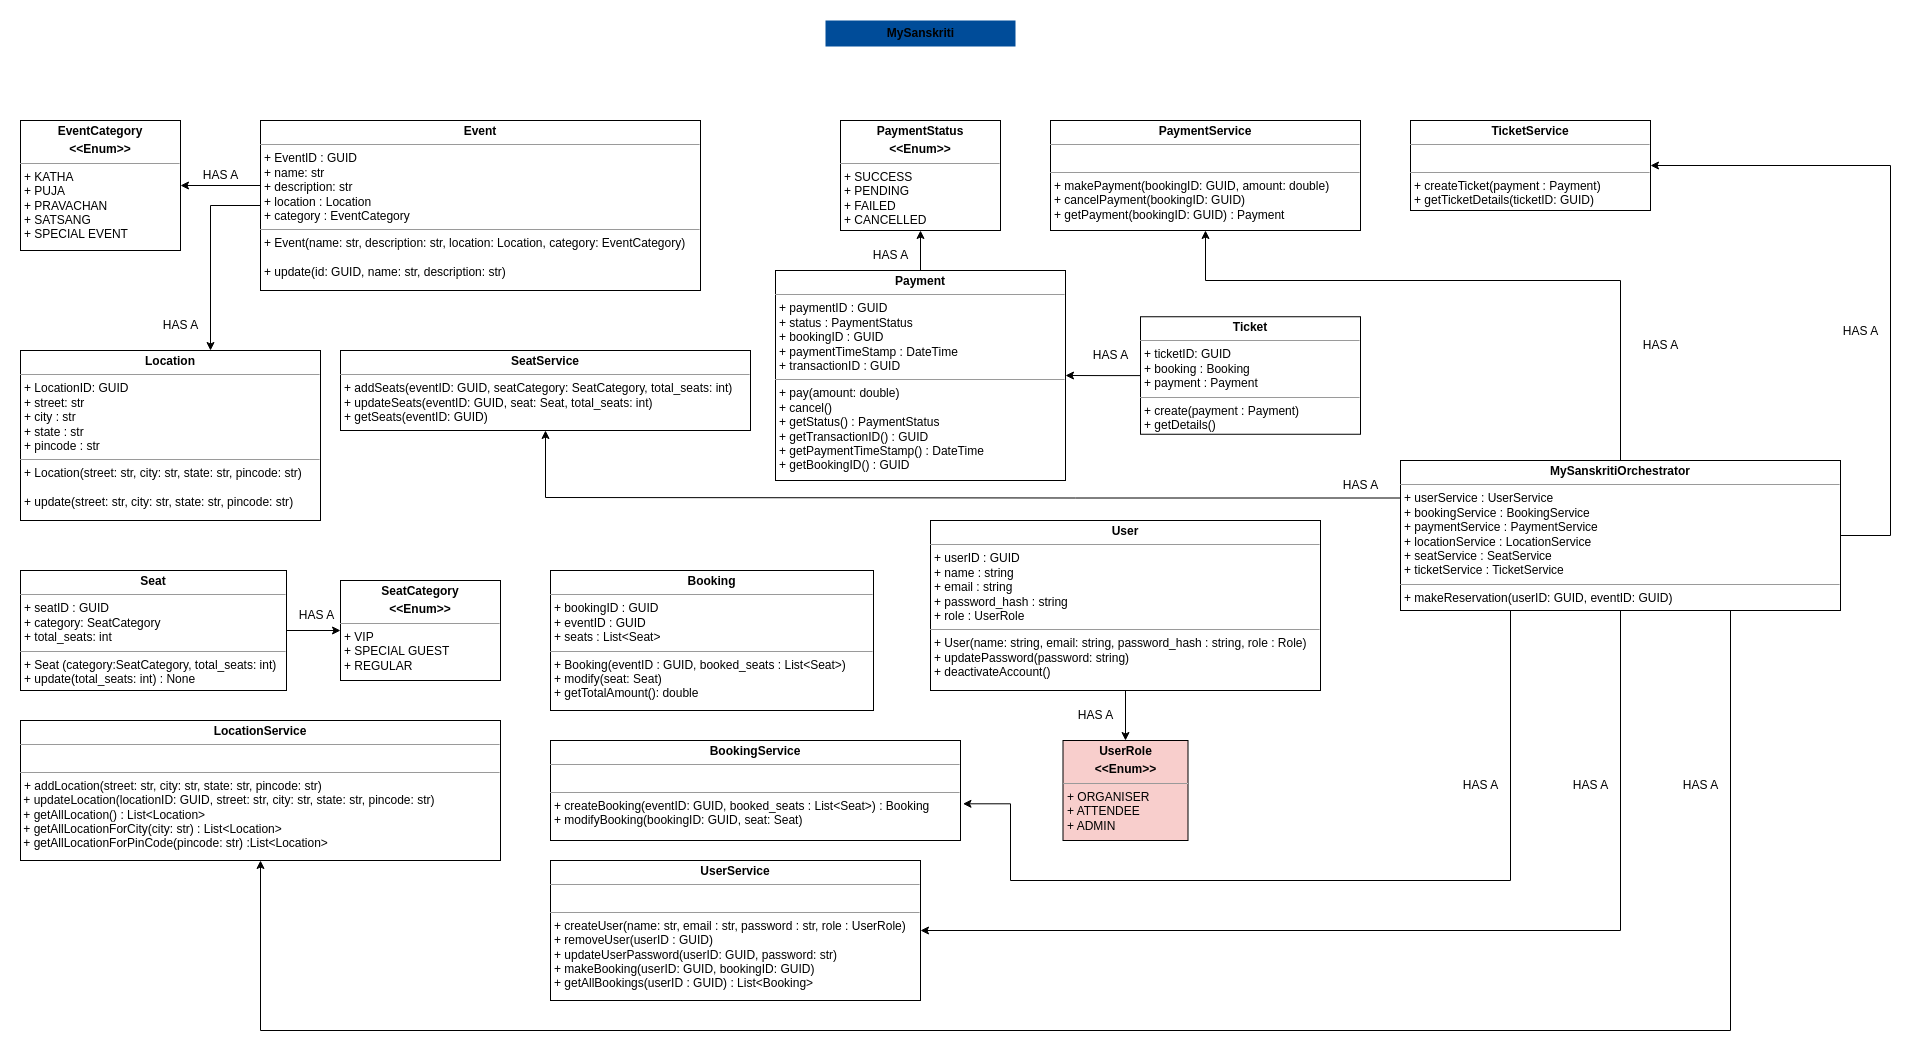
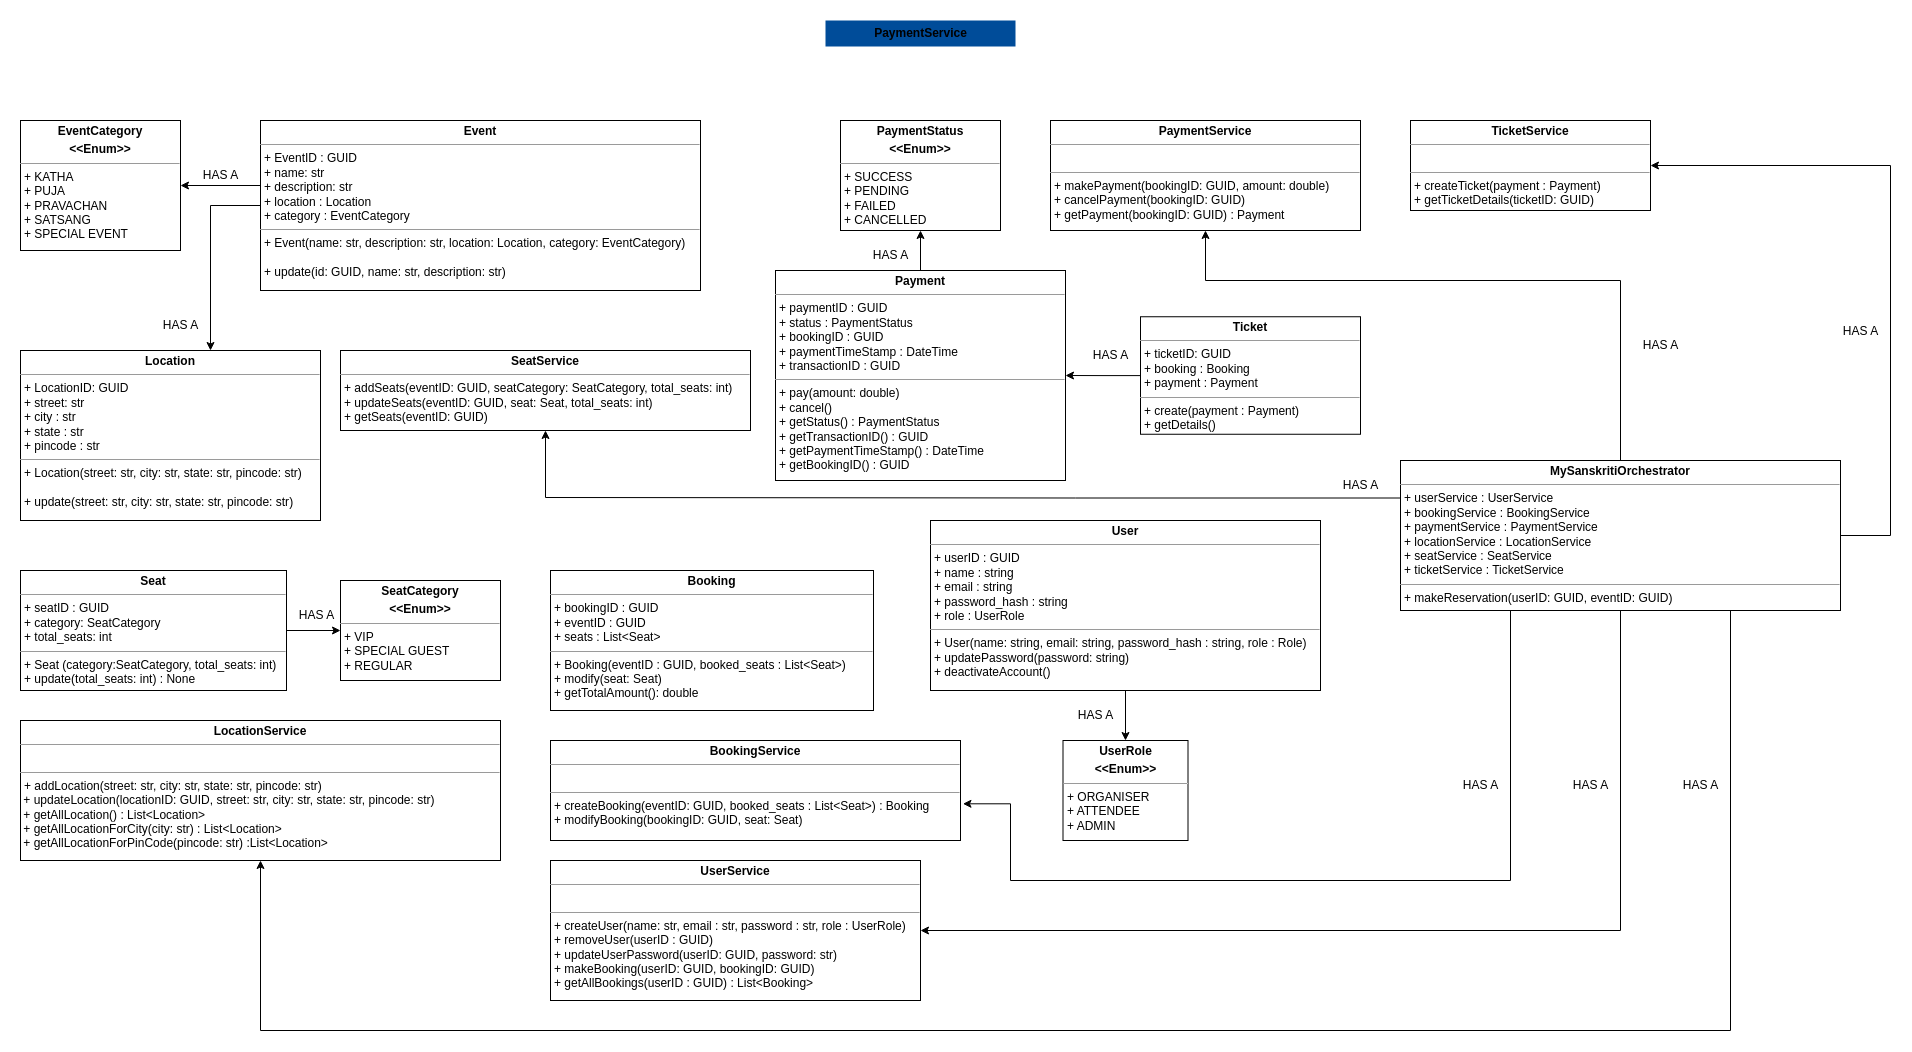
node "MySanskriti": label "MySanskriti" -> "PaymentService"
node "UserRole <<Enum>> + ORGANISER + ATTENDEE + ADMIN": fillcolor #f8cecc -> #ffffff
